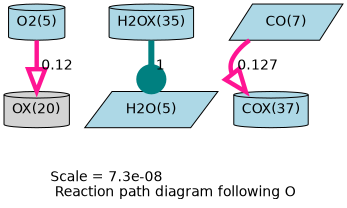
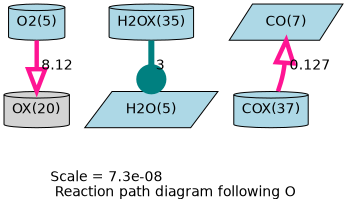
edge "CO(7)" -> "COX(37)": reversed
edge "O2(5)" -> "OX(20)": label " 0.12" -> " 8.12"
edge "H2OX(35)" -> "H2O(5)": label " 1" -> " 3"
